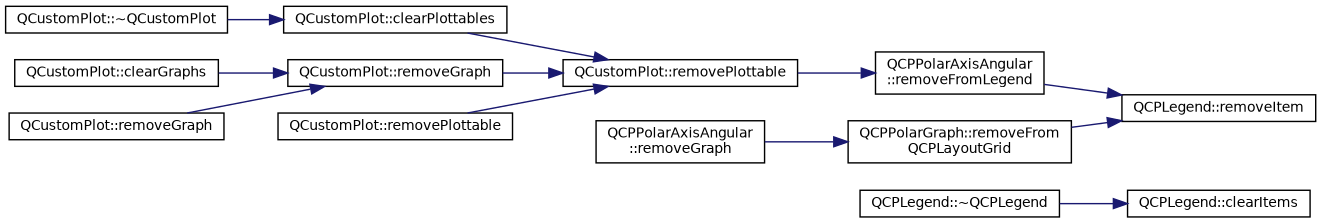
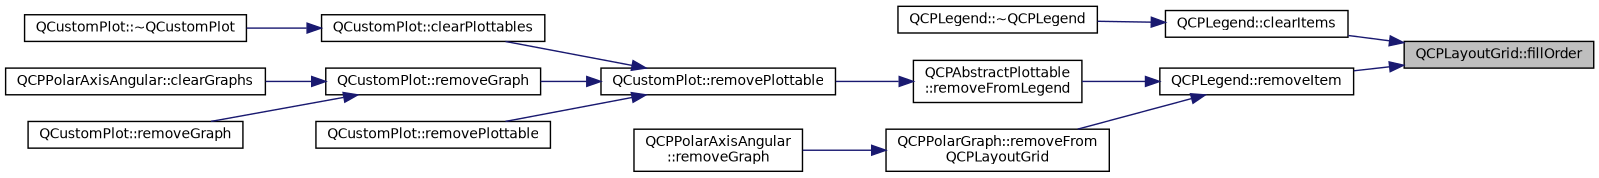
node "QCPLayoutGrid::fillOrder": added
node "QCustomPlot::clearGraphs": label "QCustomPlot::clearGraphs" -> "QCPPolarAxisAngular::clearGraphs"
node "QCPPolarAxisAngular ::removeFromLegend": label "QCPPolarAxisAngular ::removeFromLegend" -> "QCPAbstractPlottable ::removeFromLegend"
